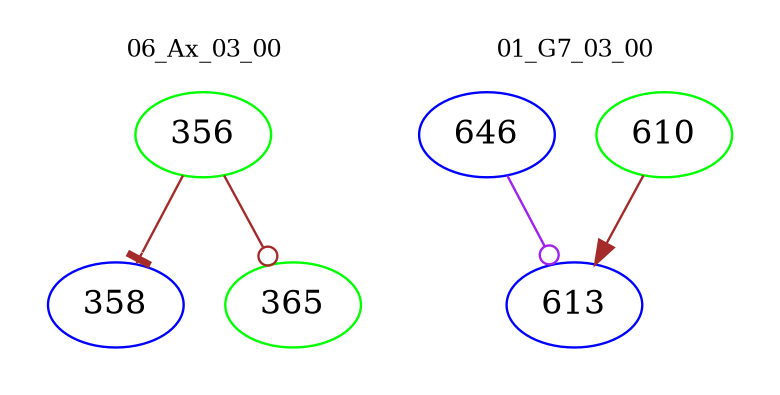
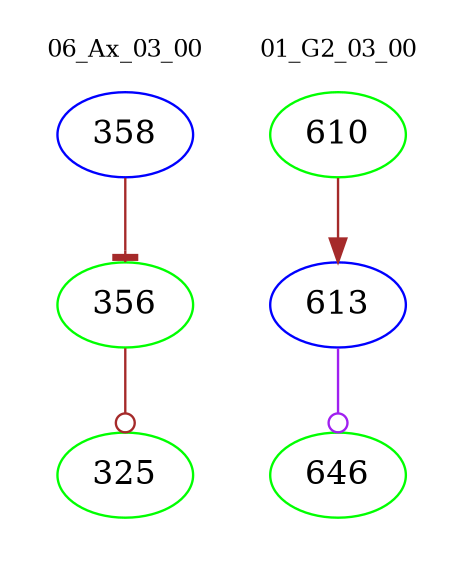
cluster "01_G7_03_00": label "01_G7_03_00" -> "01_G2_03_00"
node "646": color blue -> green
edge "646" -> "613": reversed
edge "356" -> "358": reversed
node "365": label "365" -> "325"
